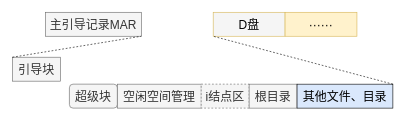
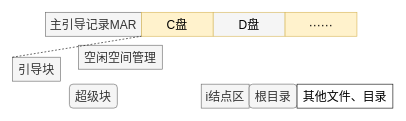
node "C盘": added
edge "D盘" -- "其他文件、目录": removed
node "空闲空间管理": moved (159, 96) -> (120, 57)
node "i结点区": style dashed -> solid
node "根目录": shape rectangle -> rounded rectangle
node "其他文件、目录": fillcolor #dae8fc -> #ffffff
